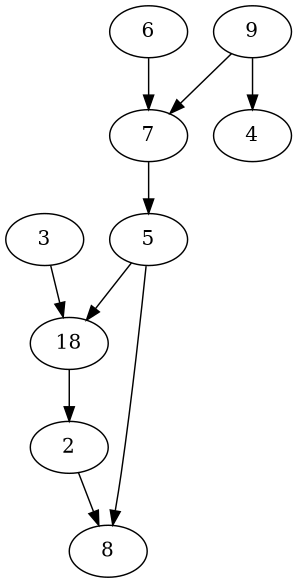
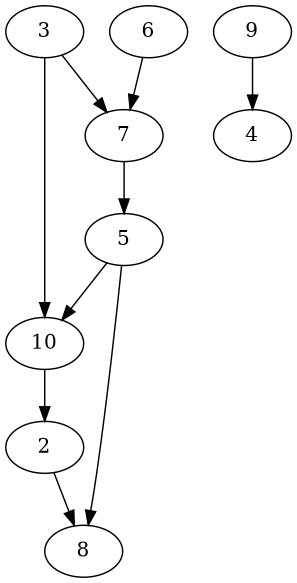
edge "9" -> "7": now "3" -> "7"
node "18": label "18" -> "10"
